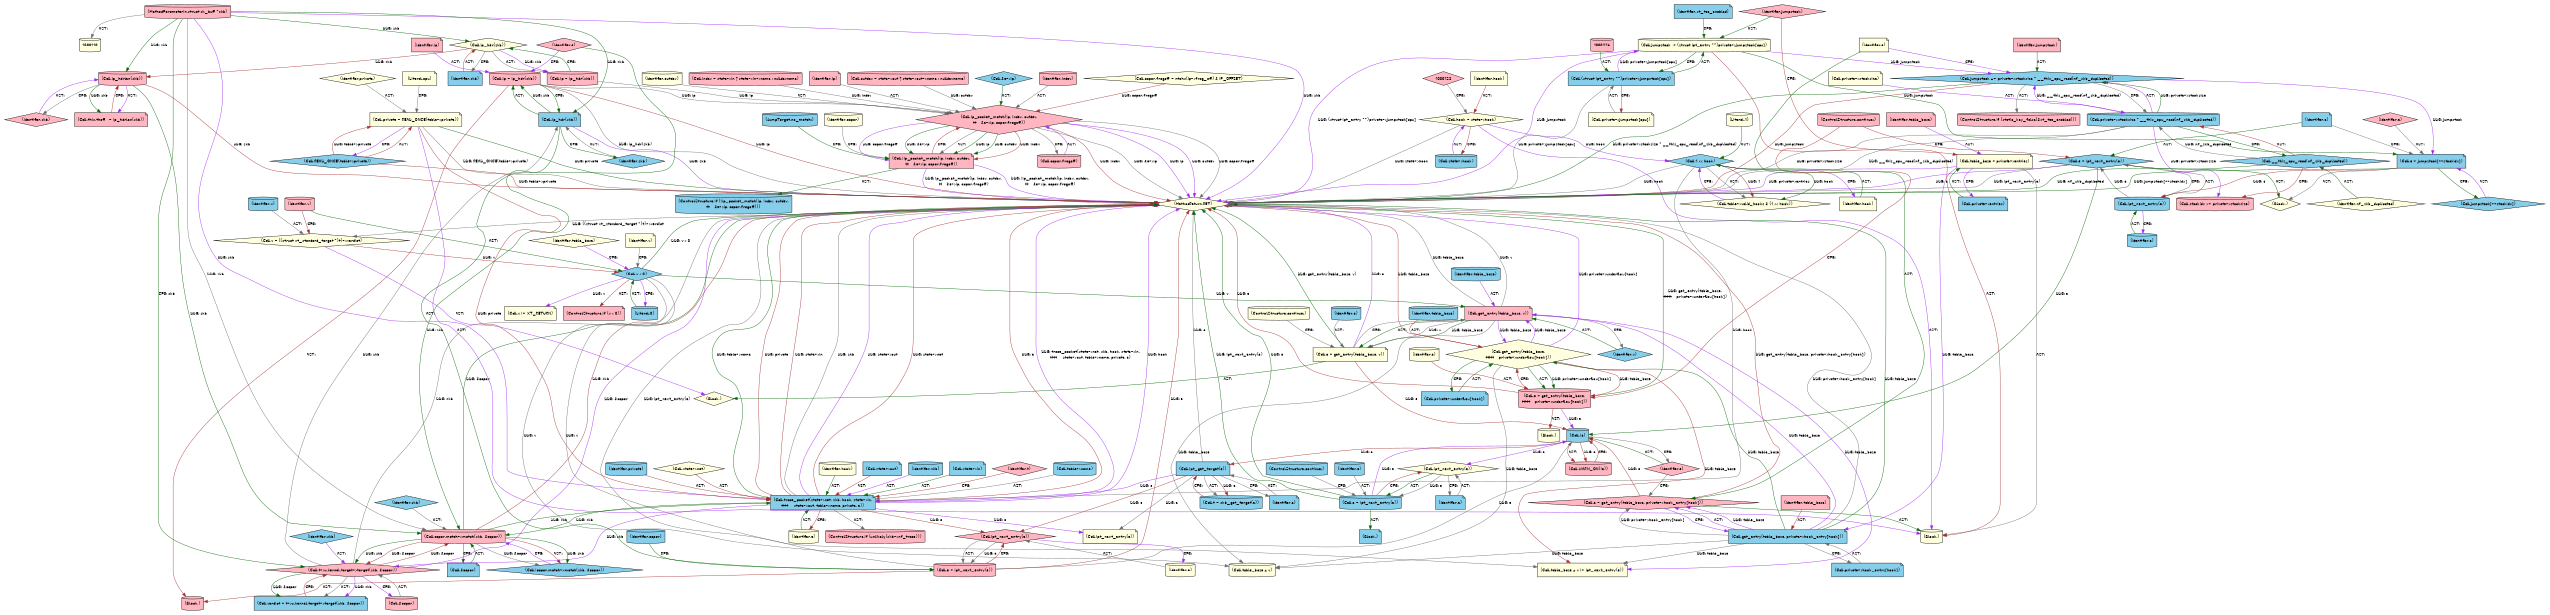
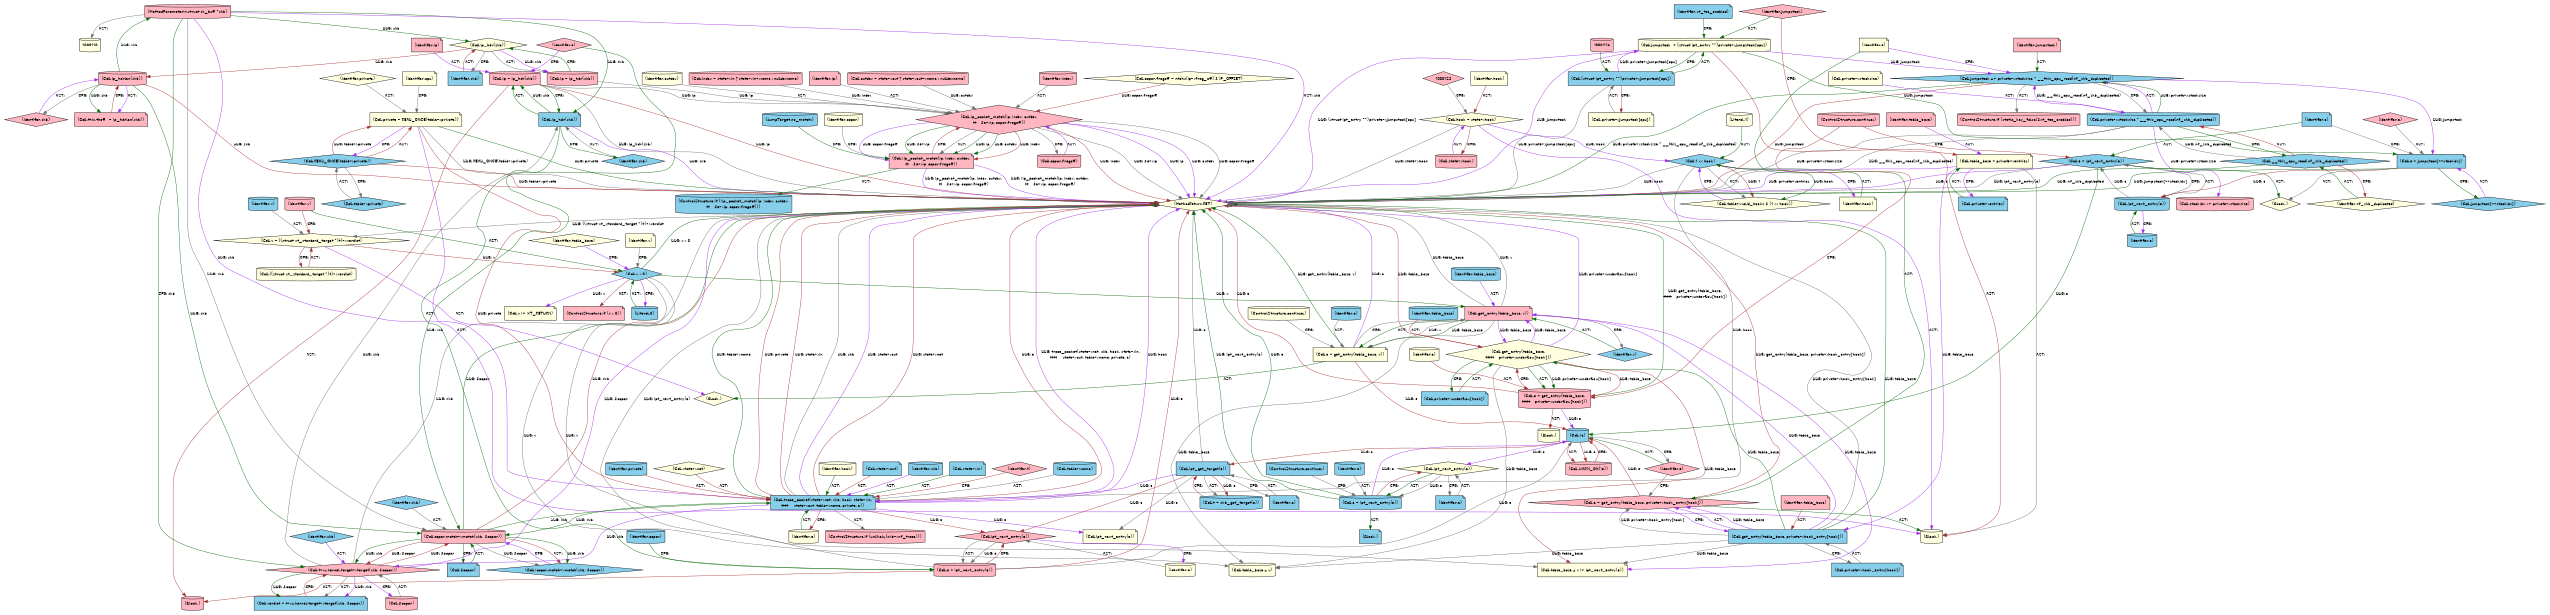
edge "(MethodParameterIn,struct sk_buff *skb)" -> "(Call,ip_hdrlen(skb))": reversed
node "(Literal,cpu)": label "(Literal,cpu)" -> "(Identifier,cpu)"
node "(Call,&e->ip)": removed
edge "(MethodParameterIn,struct sk_buff *skb)" -> "(MethodReturn,RET)": label "DDG: skb" -> "AST: skb"
node "(Call,state->hook)": fillcolor skyblue -> lightpink
edge "(Call,__this_cpu_read(nf_skb_duplicated))" -> "(Call,stackidx >= private->stacksize)": now "(Call,__this_cpu_read(nf_skb_duplicated))" -> "(Identifier,nf_skb_duplicated)"
node "(Call,table->private)": added
node "(Call,((struct xt_standard_target *)t)->verdict)": added
